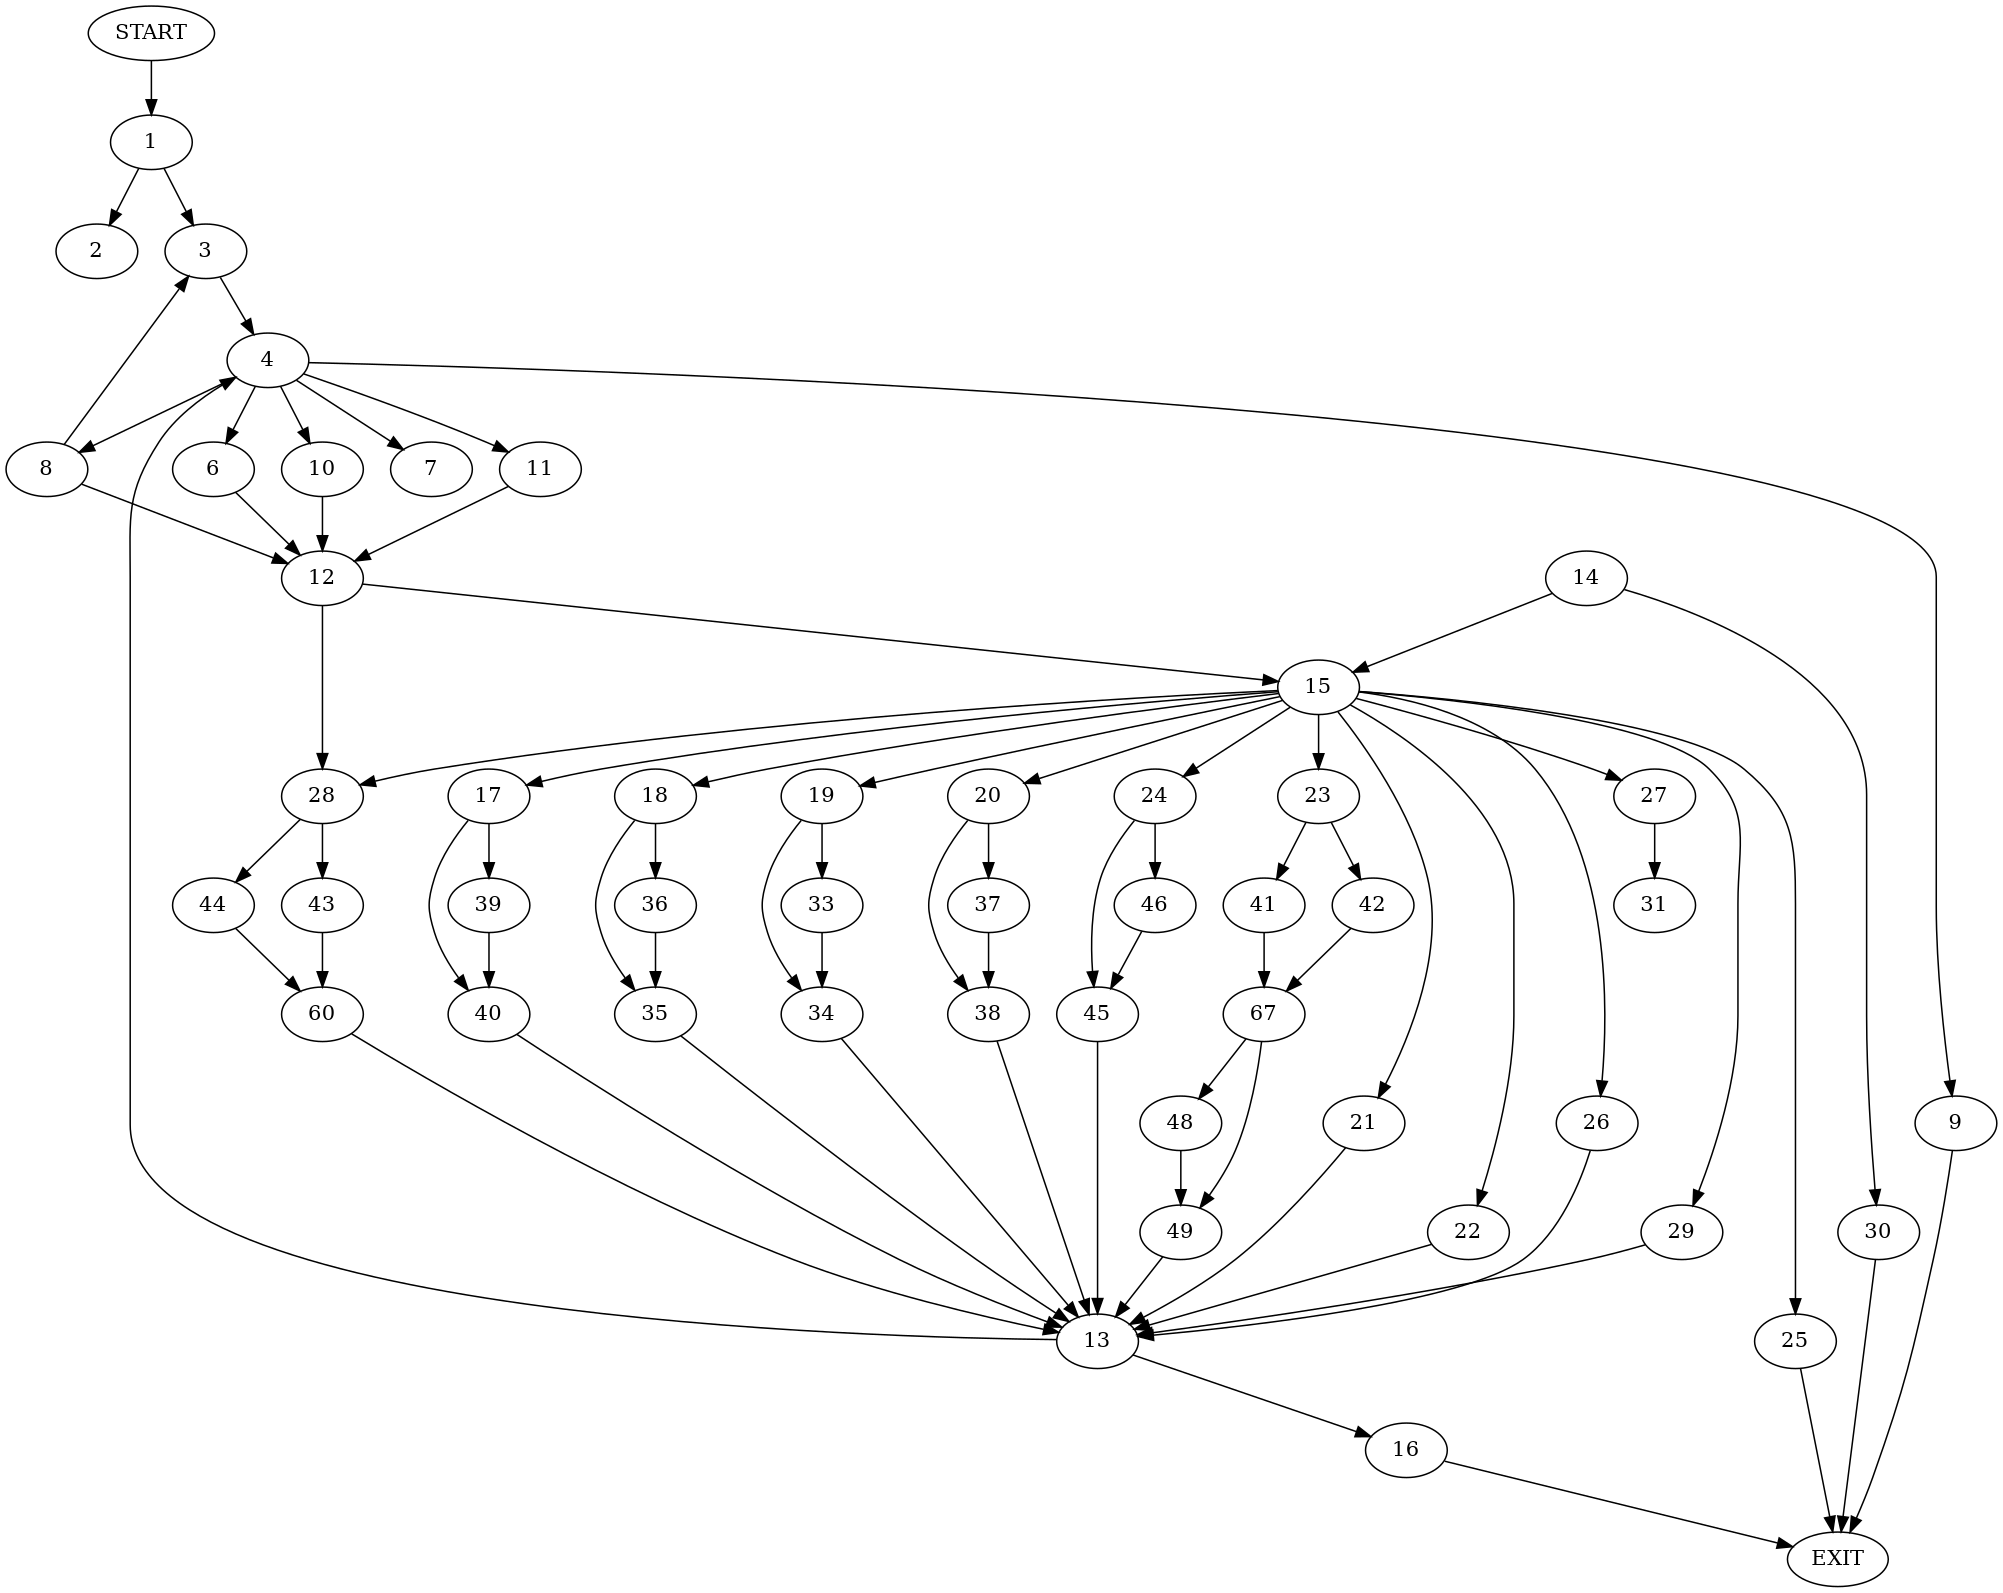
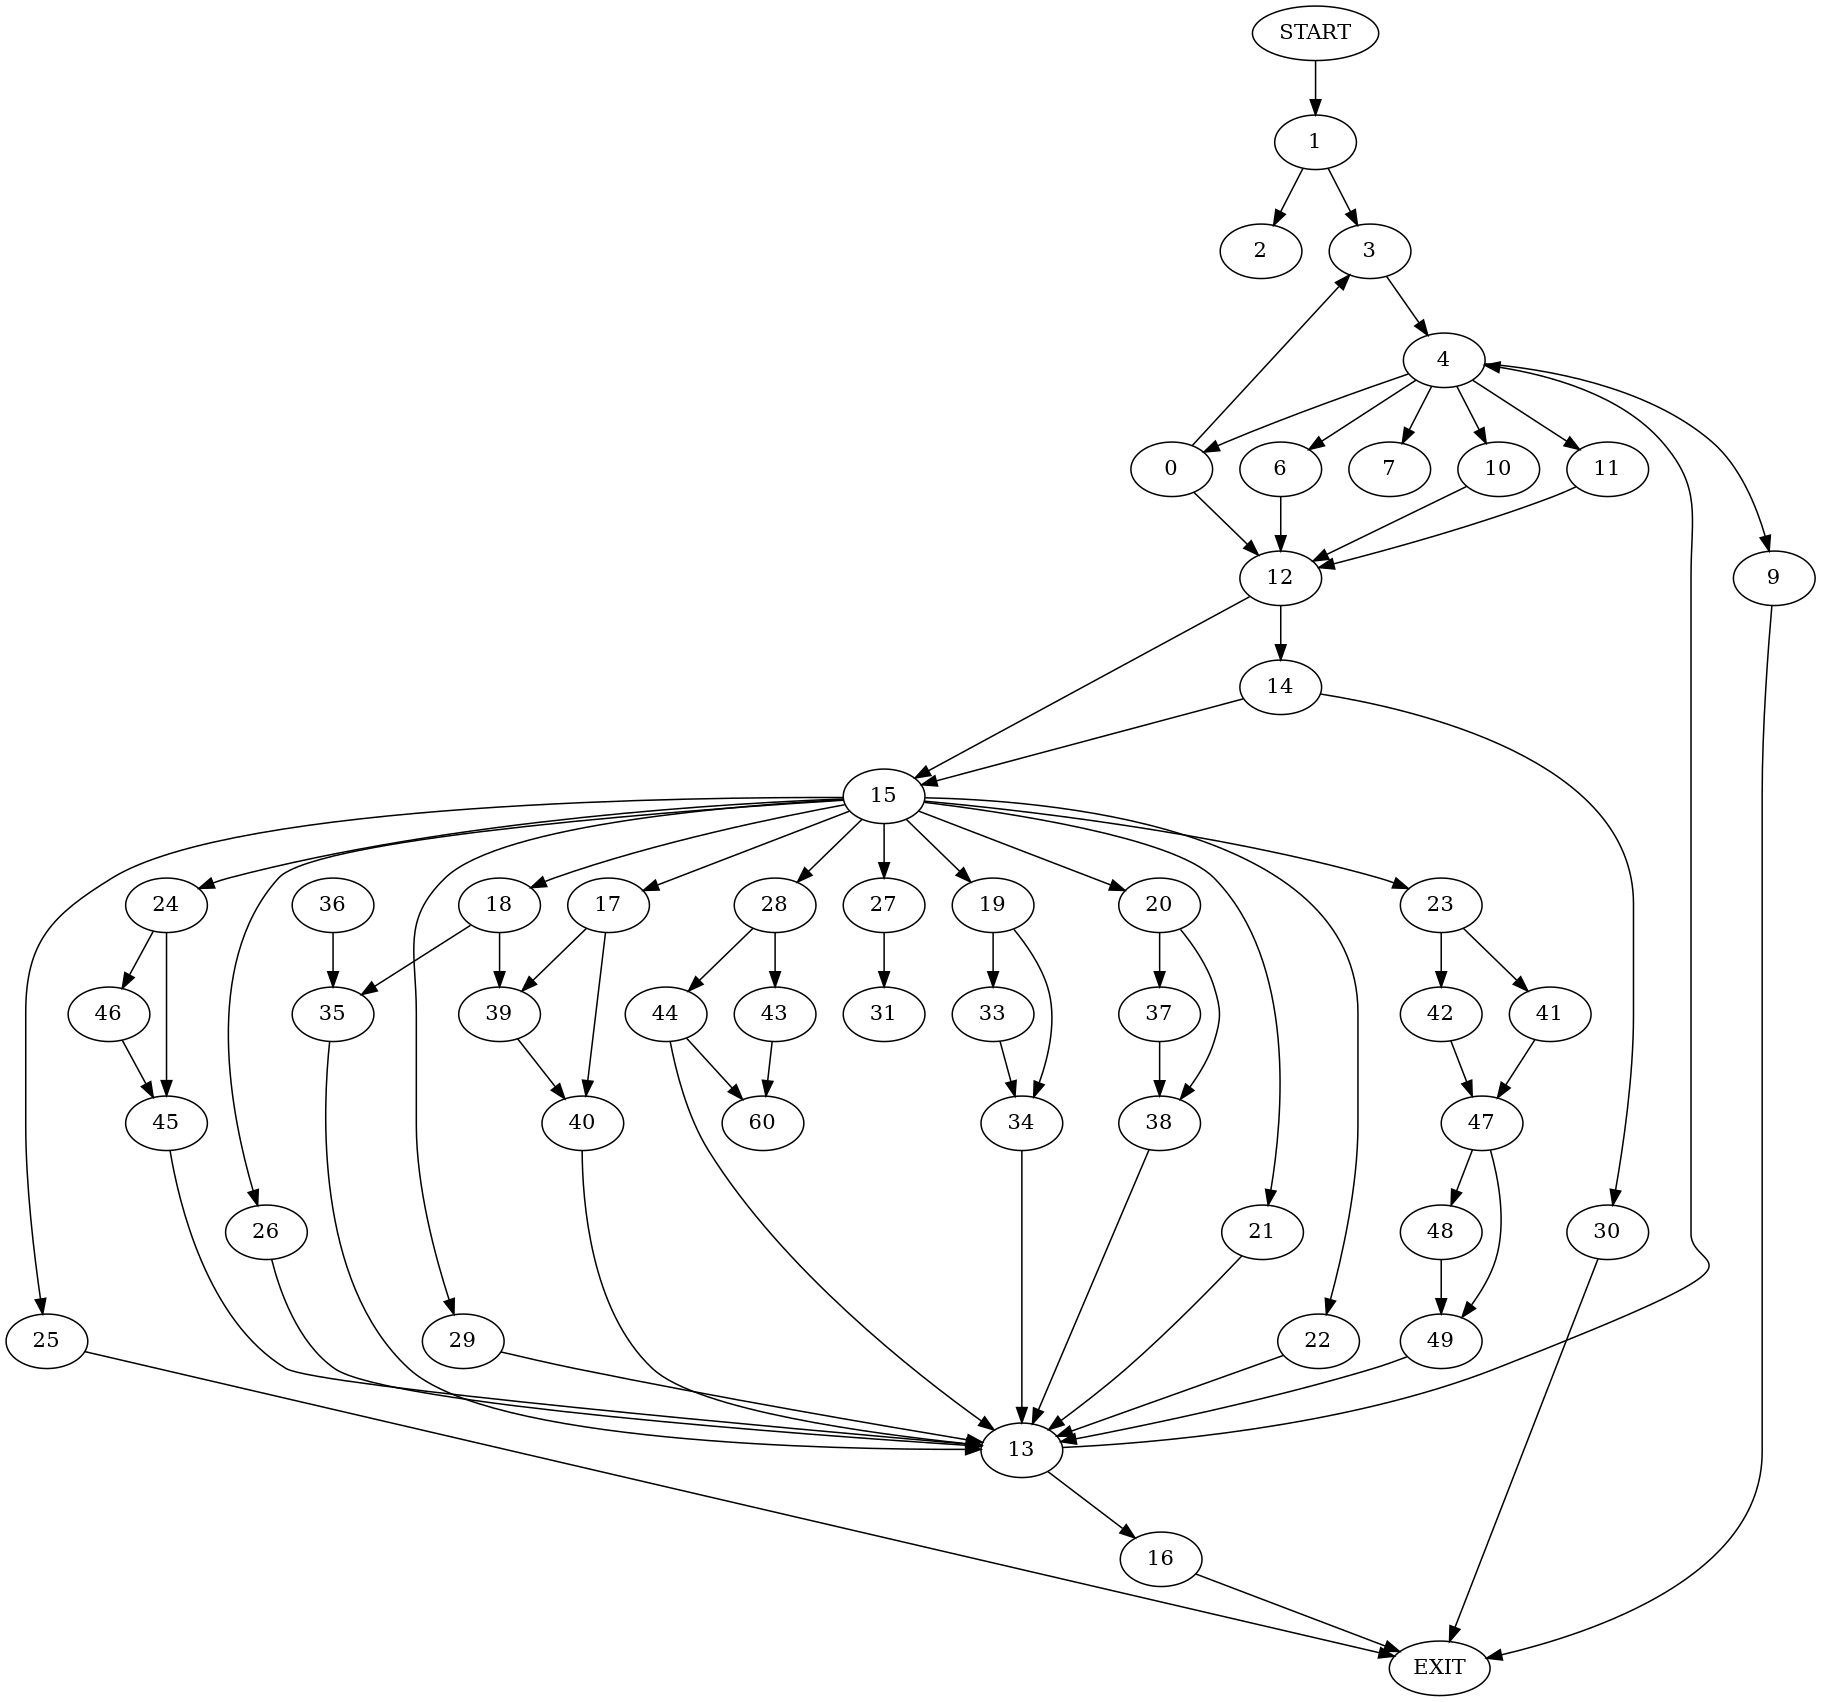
node "8": label "8" -> "0"
edge "12" -> "28": now "12" -> "14"
edge "18" -> "36": now "18" -> "39"
node "67": label "67" -> "47"
edge "60" -> "13": now "44" -> "13"
